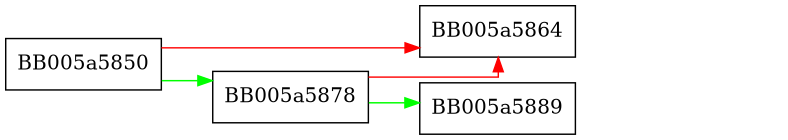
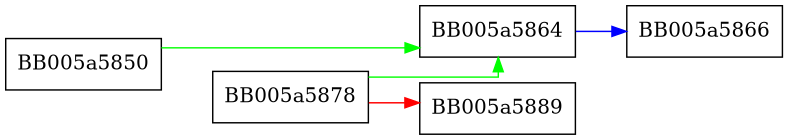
node "BB005a5866": added
edge "BB005a5850" -> "BB005a5864": color red -> green
edge "BB005a5878" -> "BB005a5864": color red -> green
edge "BB005a5850" -> "BB005a5878": removed
edge "BB005a5878" -> "BB005a5889": color green -> red
